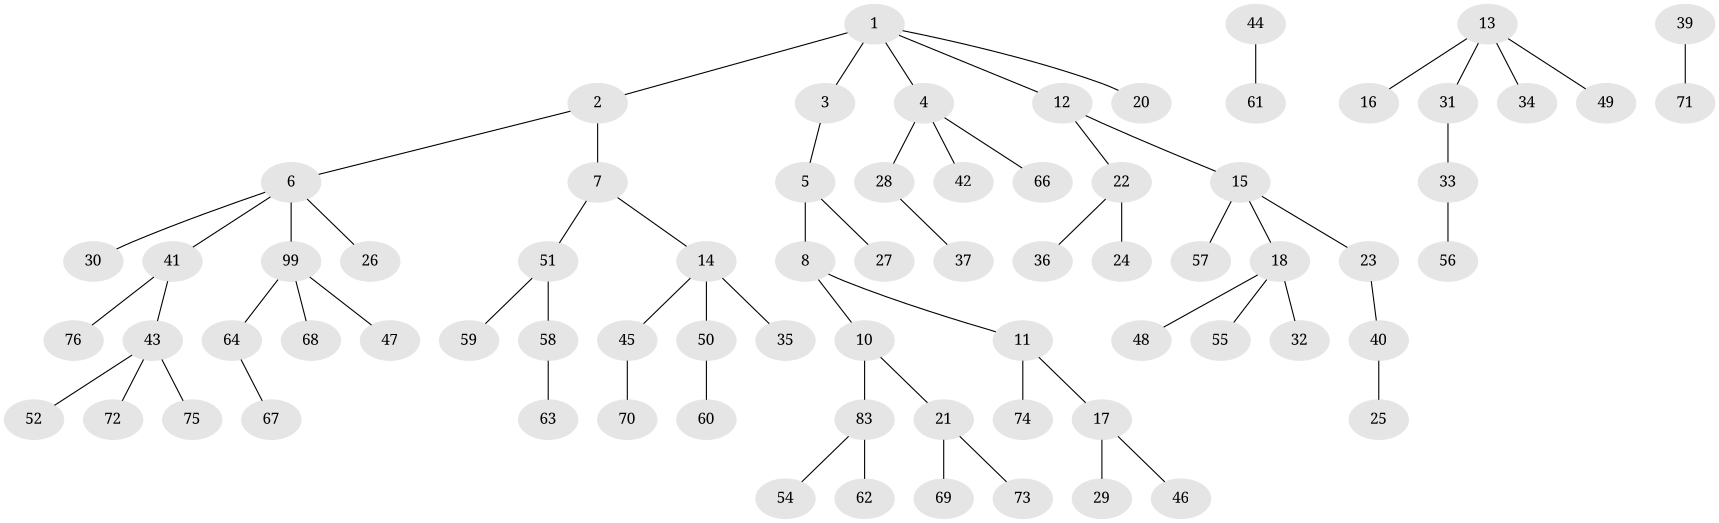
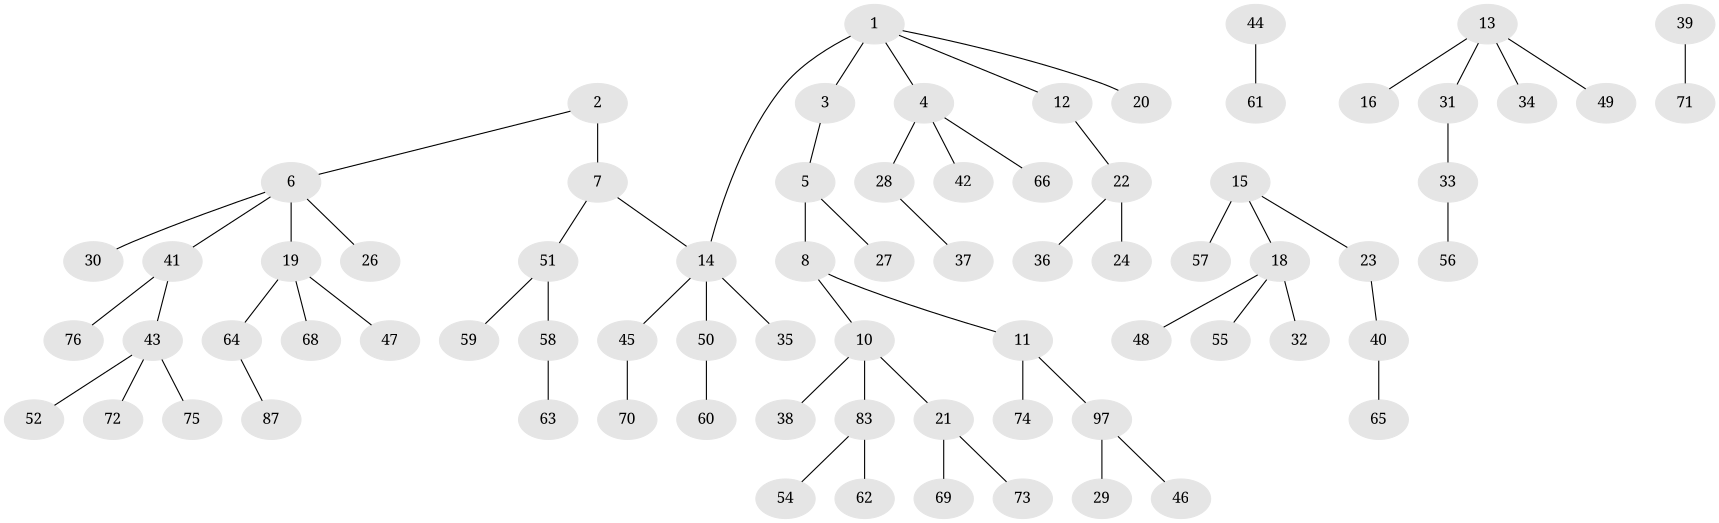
edge "1" -- "2": now "1" -- "14"
edge "12" -- "15": removed
node "99": label "99" -> "19"
node "67": label "67" -> "87"
node "38": added
node "17": label "17" -> "97"
node "25": label "25" -> "65"
